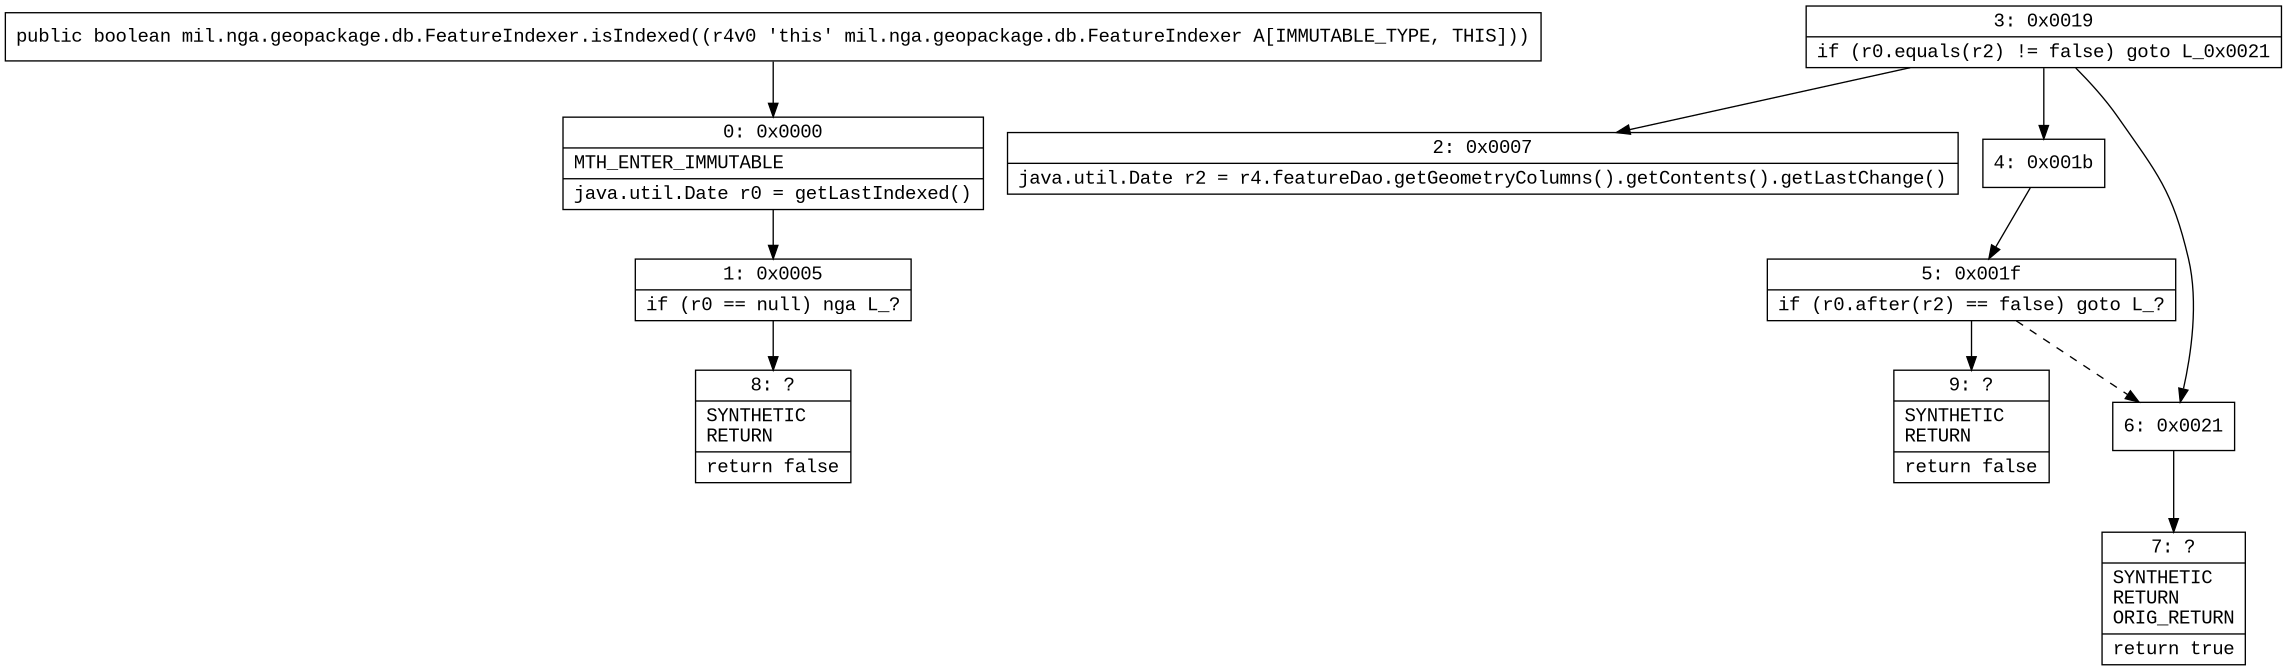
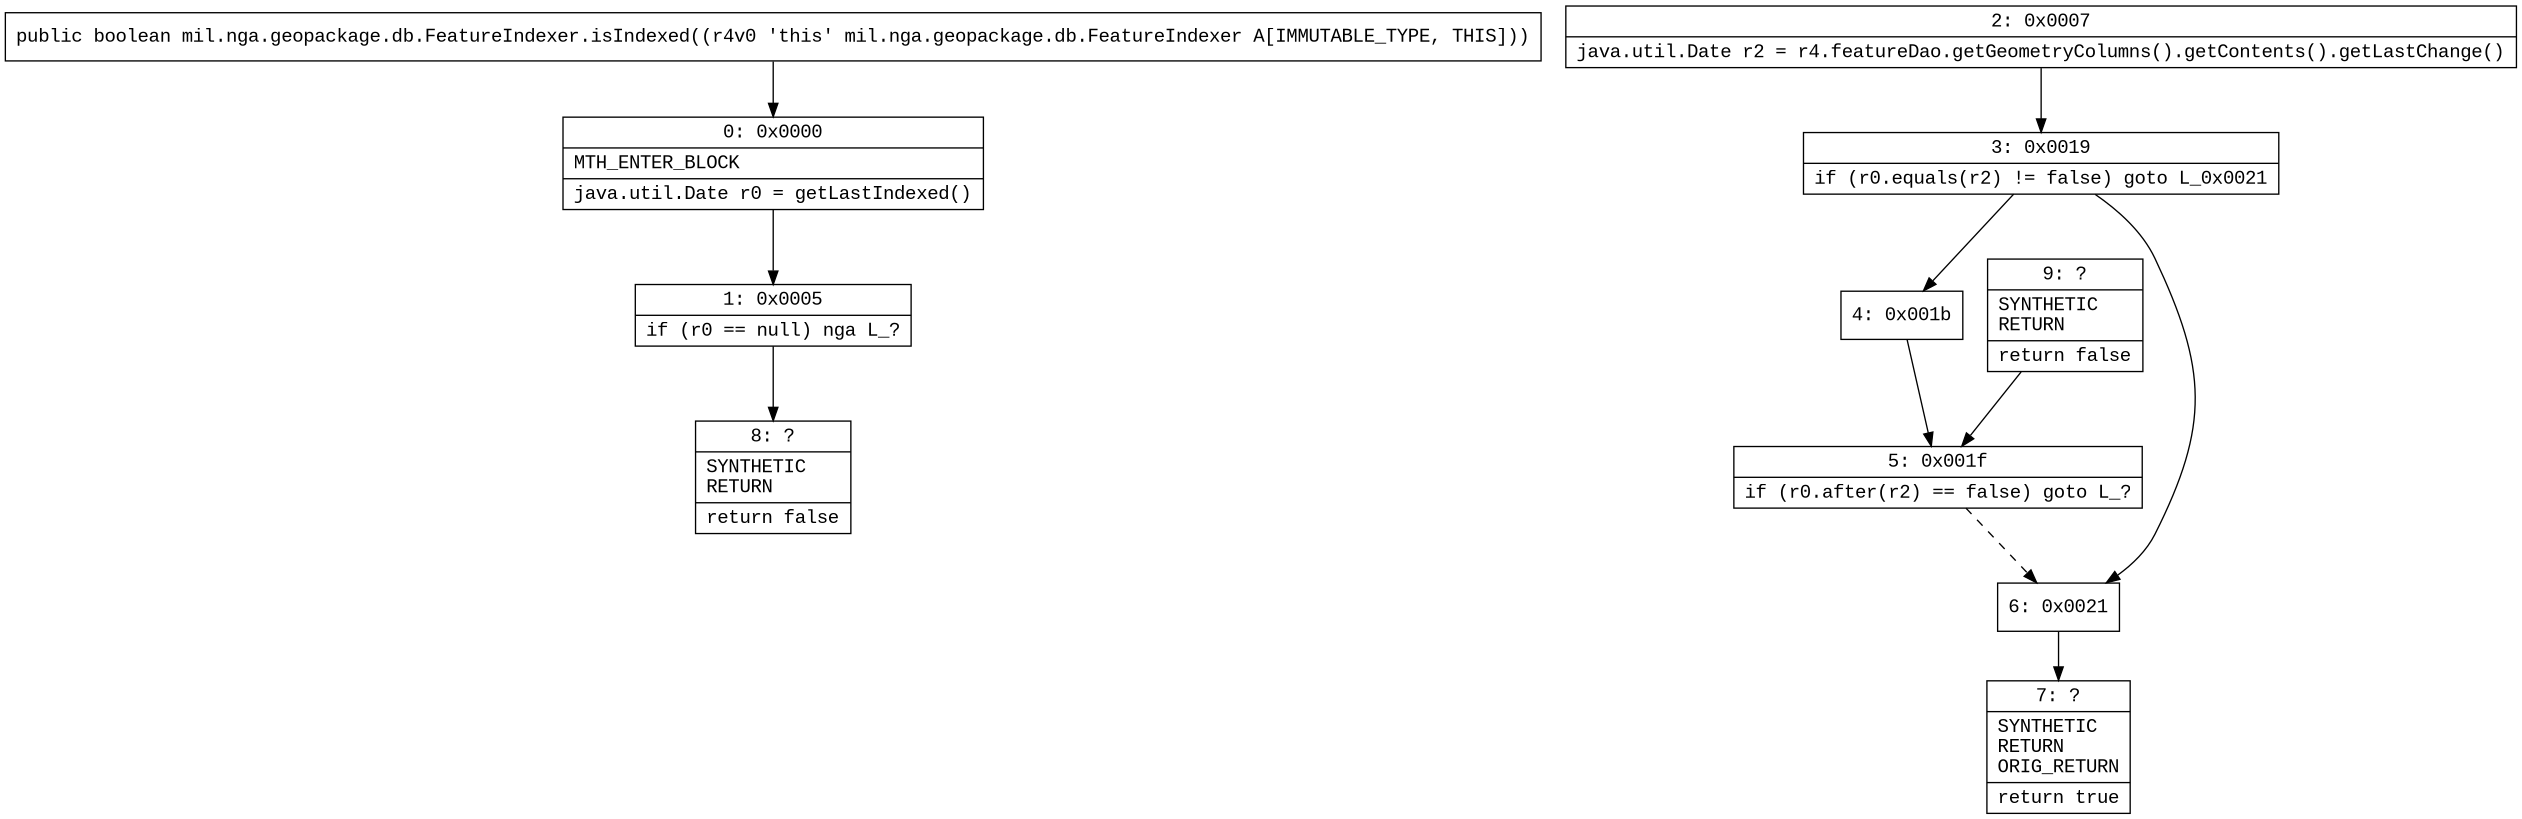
edge "3: 0x0019" -> "2: 0x0007": reversed
node "0: 0x0000": text "MTH_ENTER_IMMUTABLE" -> "MTH_ENTER_BLOCK"
edge "5: 0x001f" -> "9: ?": reversed
